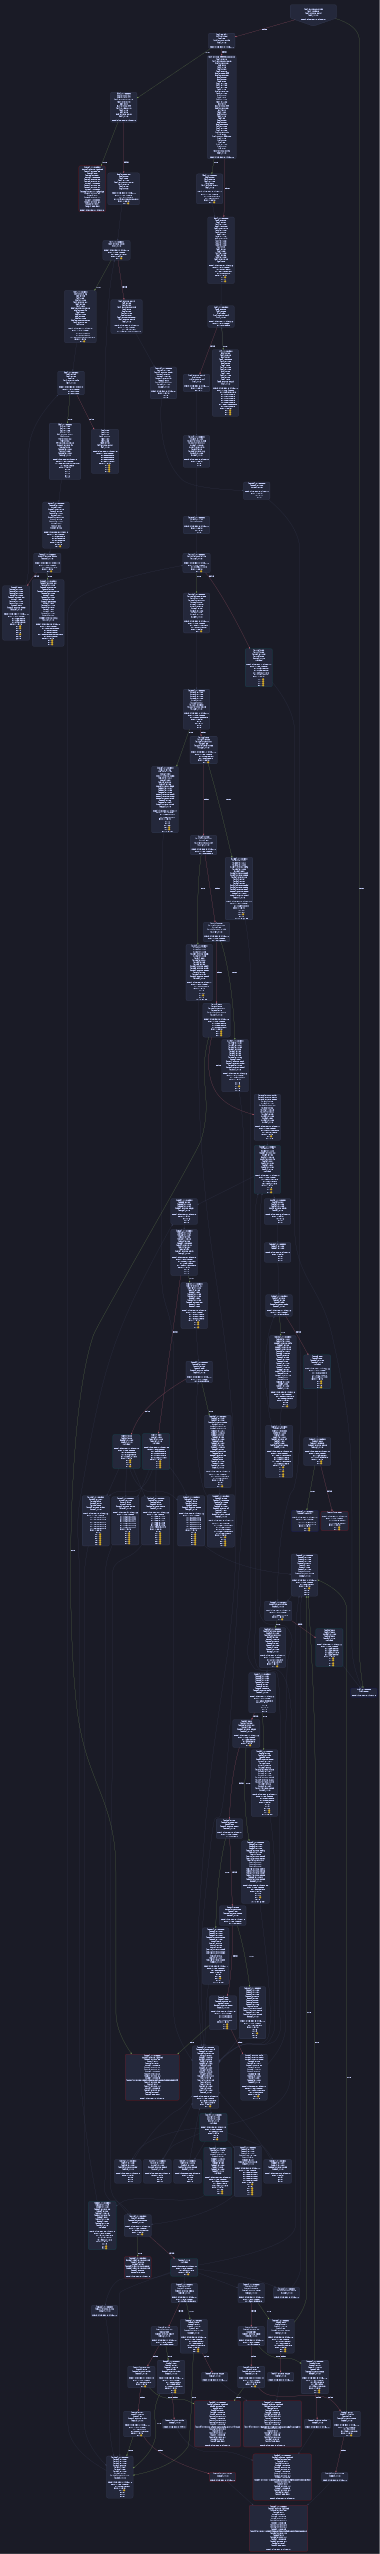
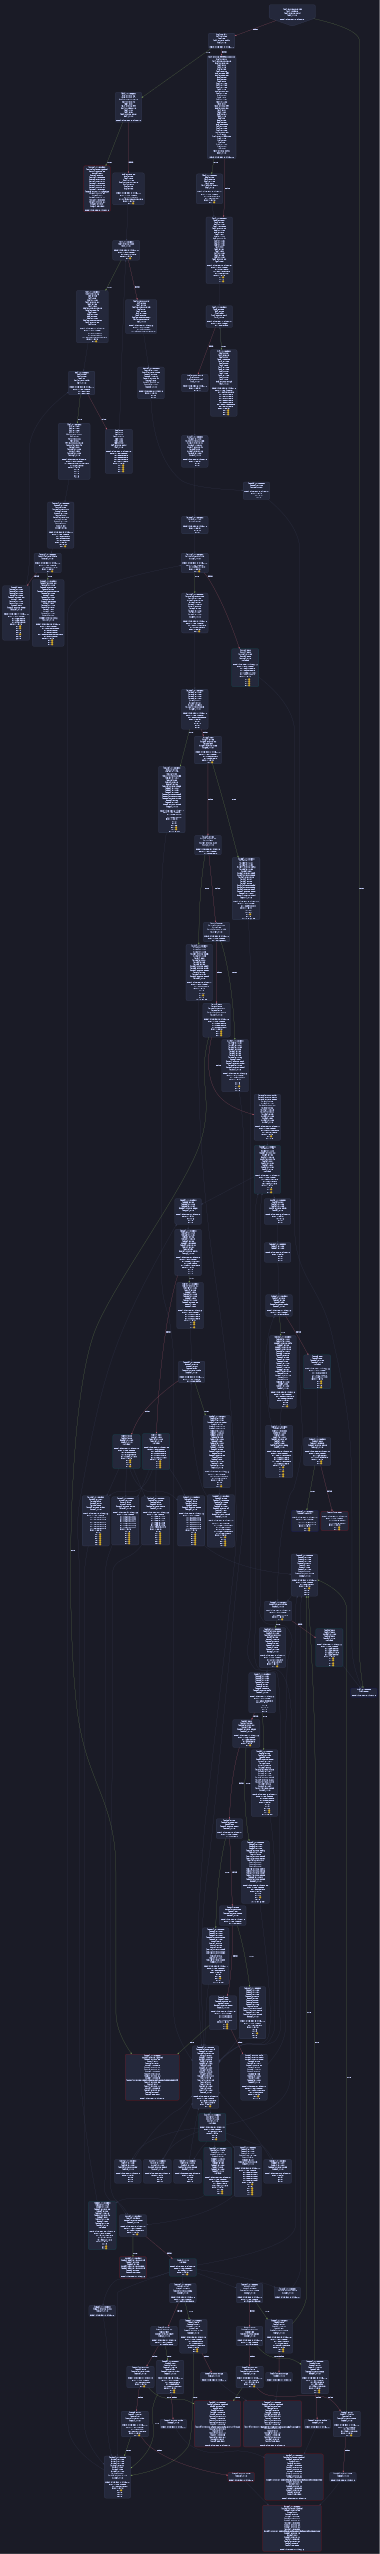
node "[0532] PUSH2 0195 [0535] JUMP Stack size req: 0, ffff: 0": label "[0532] PUSH2 0195 [0535] JUMP Stack size req: 0, ffff: 0" -> "[0532] PUSH2 0195 [0535] JUMP Stack size req: 0, sizeΔ: 0"
